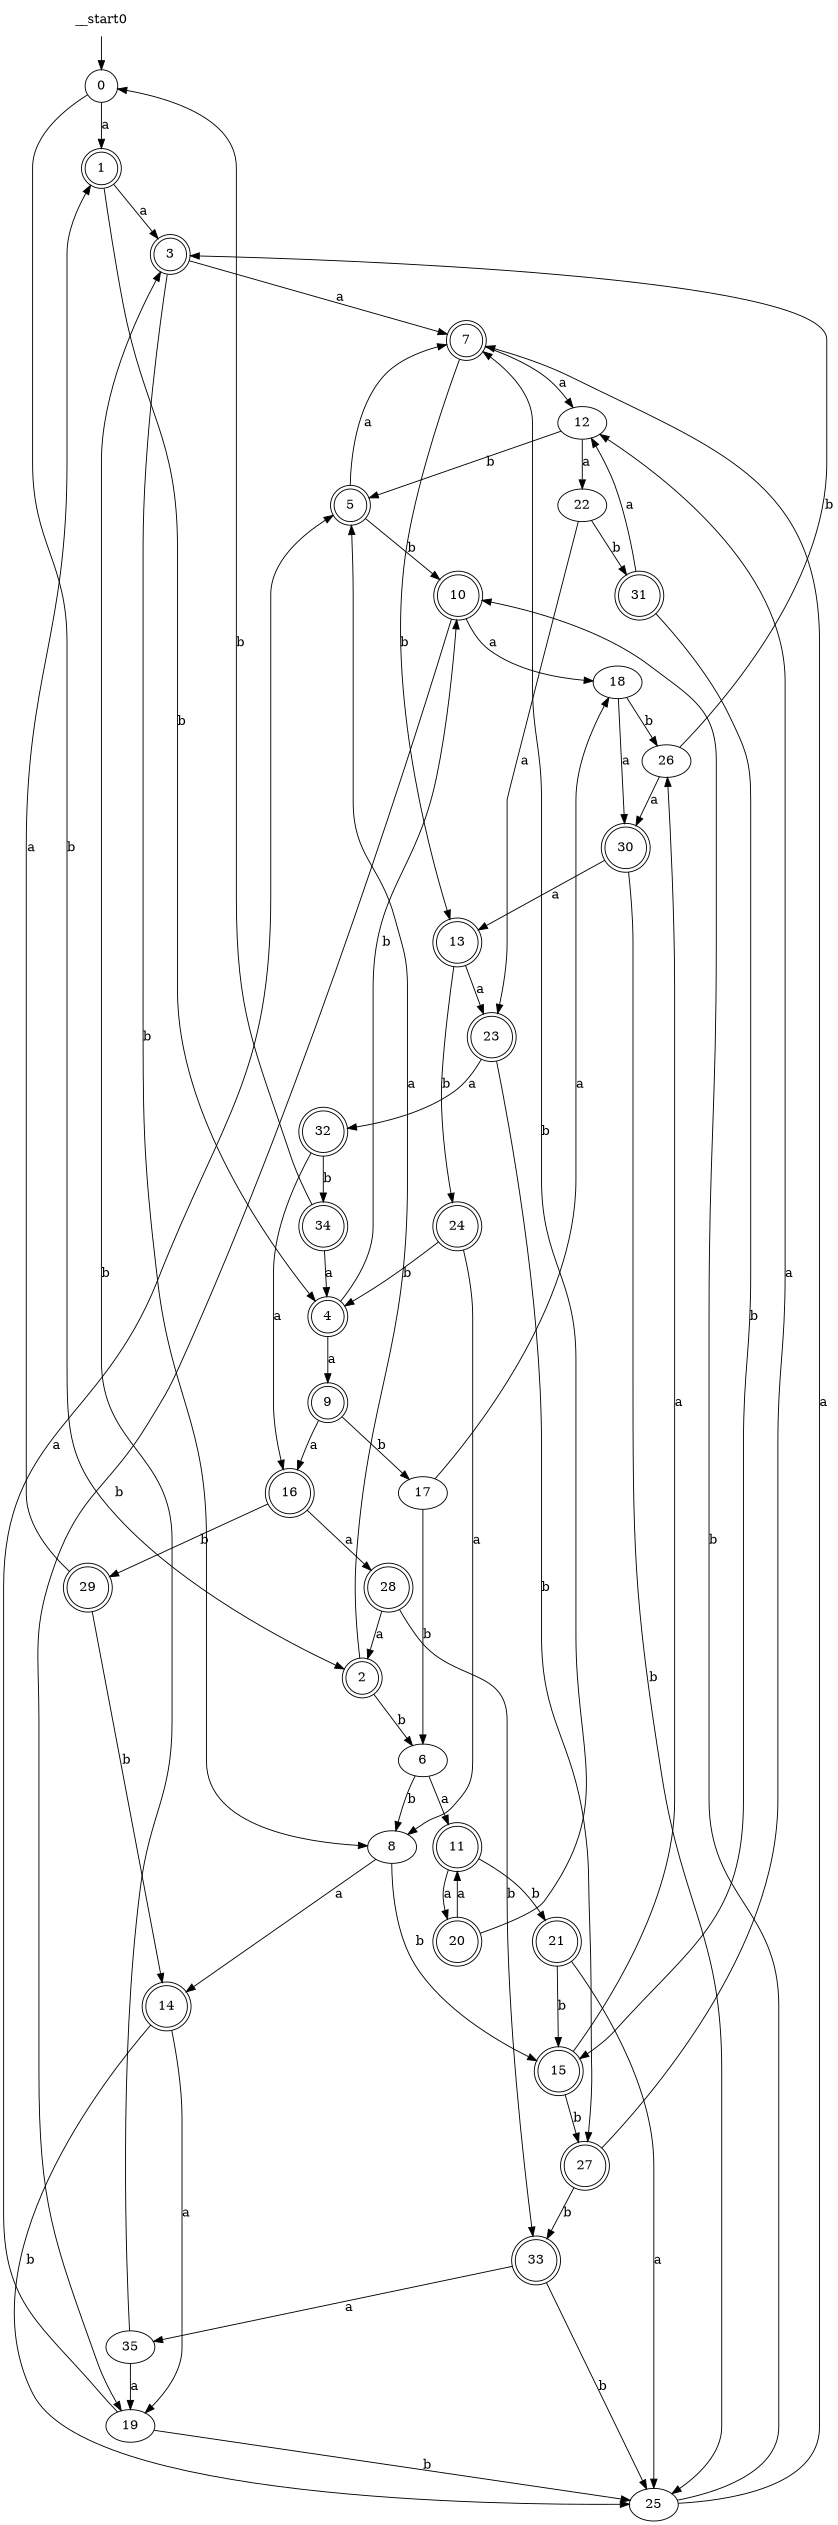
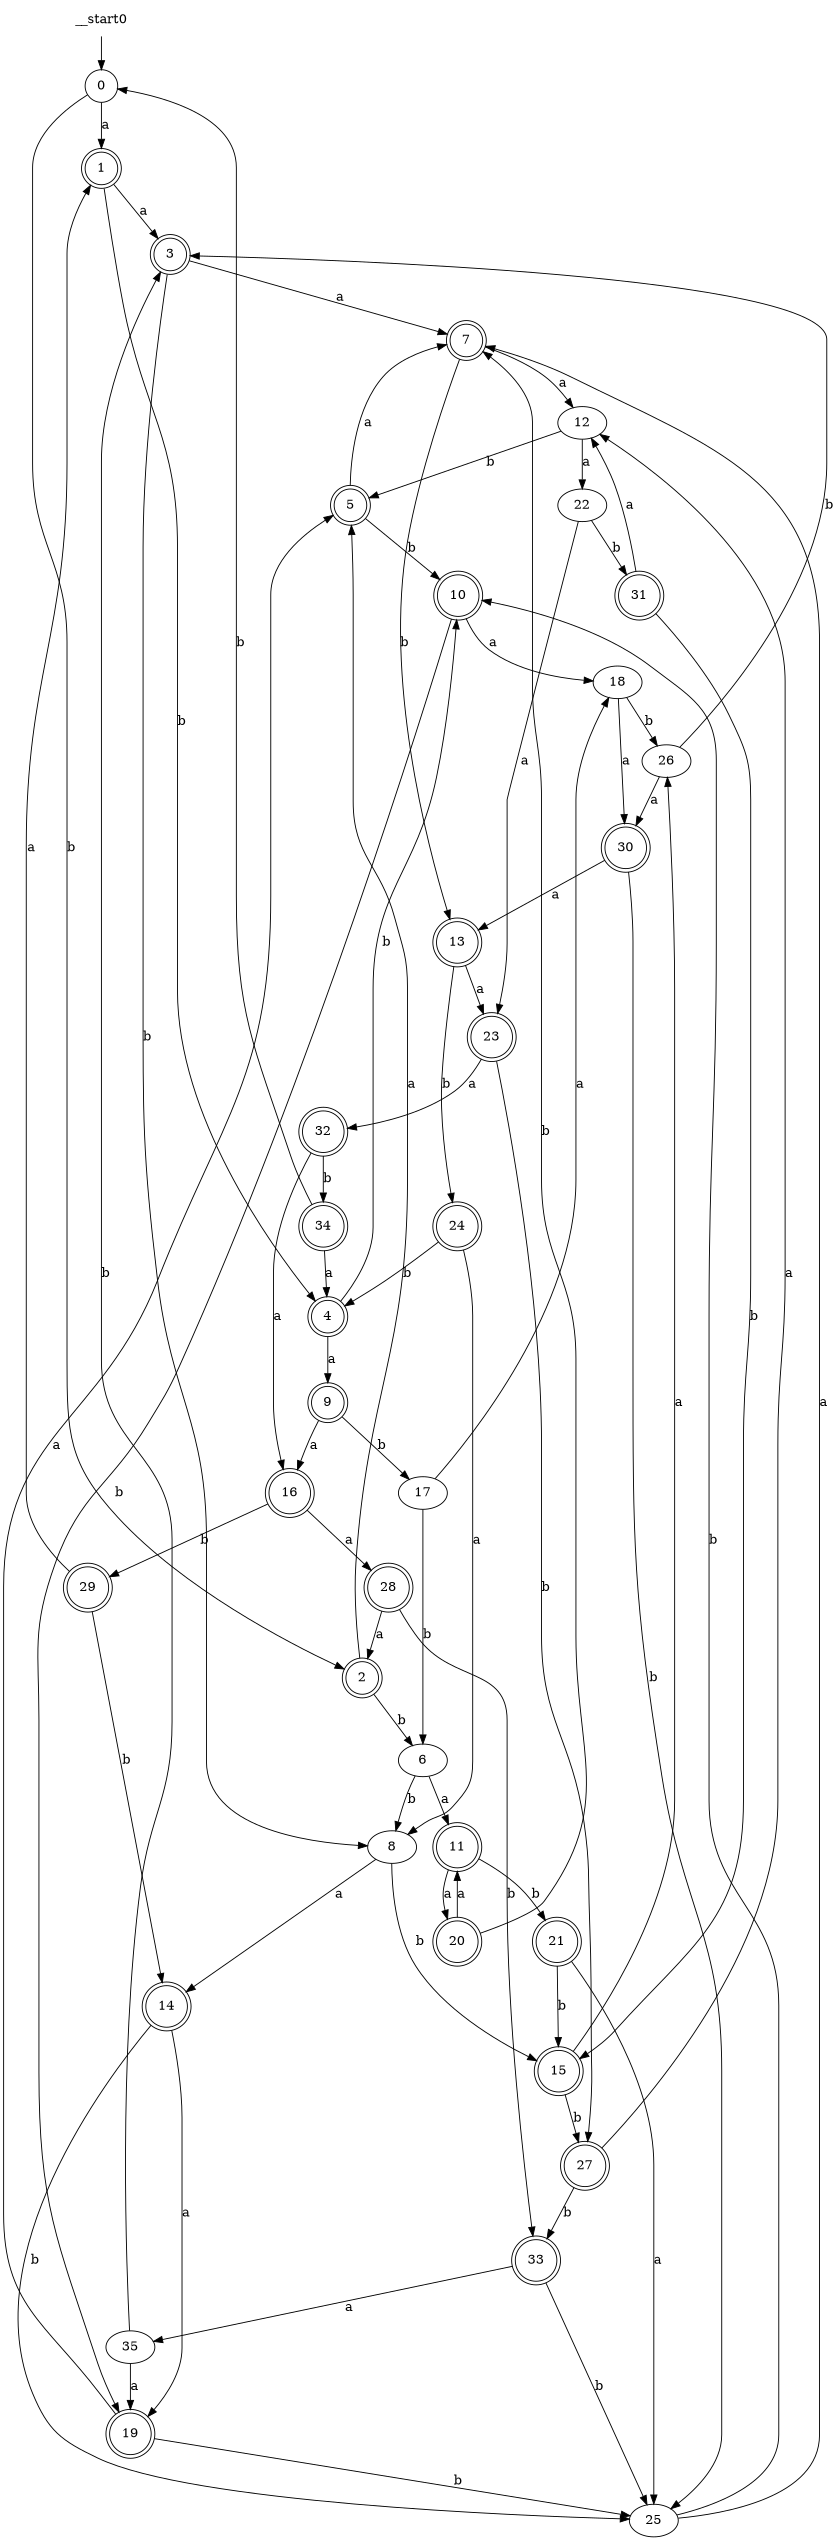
node "19": shape ellipse -> doublecircle
